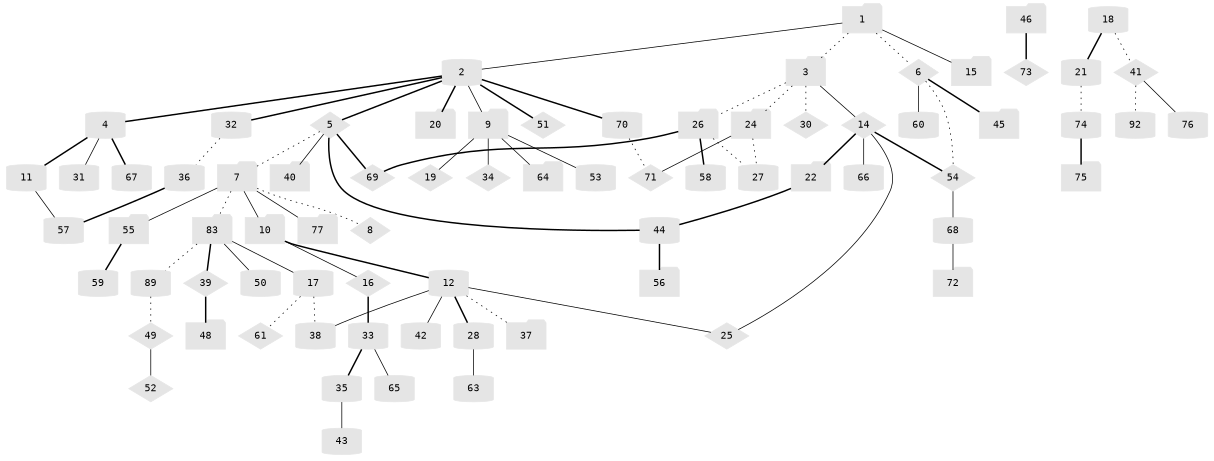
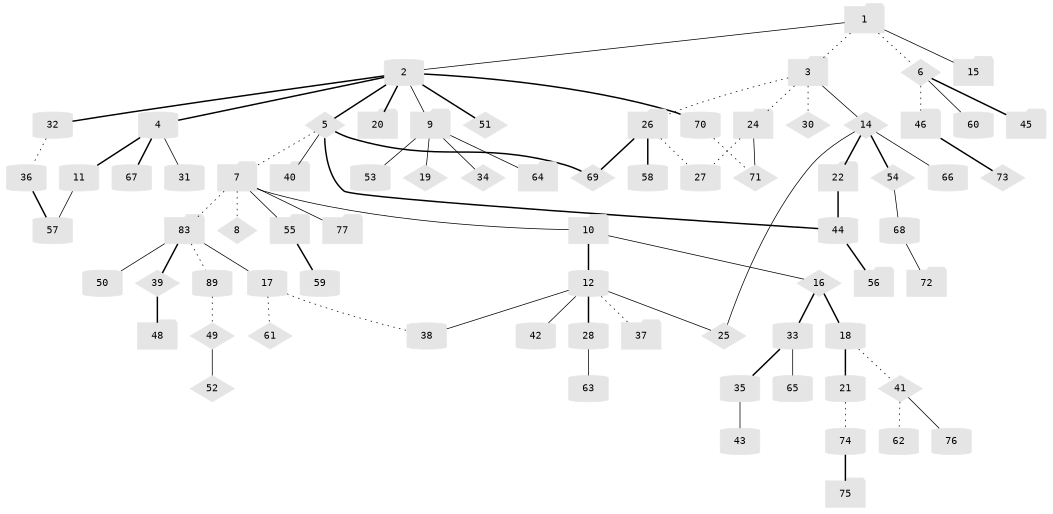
edge "6" -- "54": now "6" -- "46"
node "92": label "92" -> "62"
edge "16" -- "18": added
